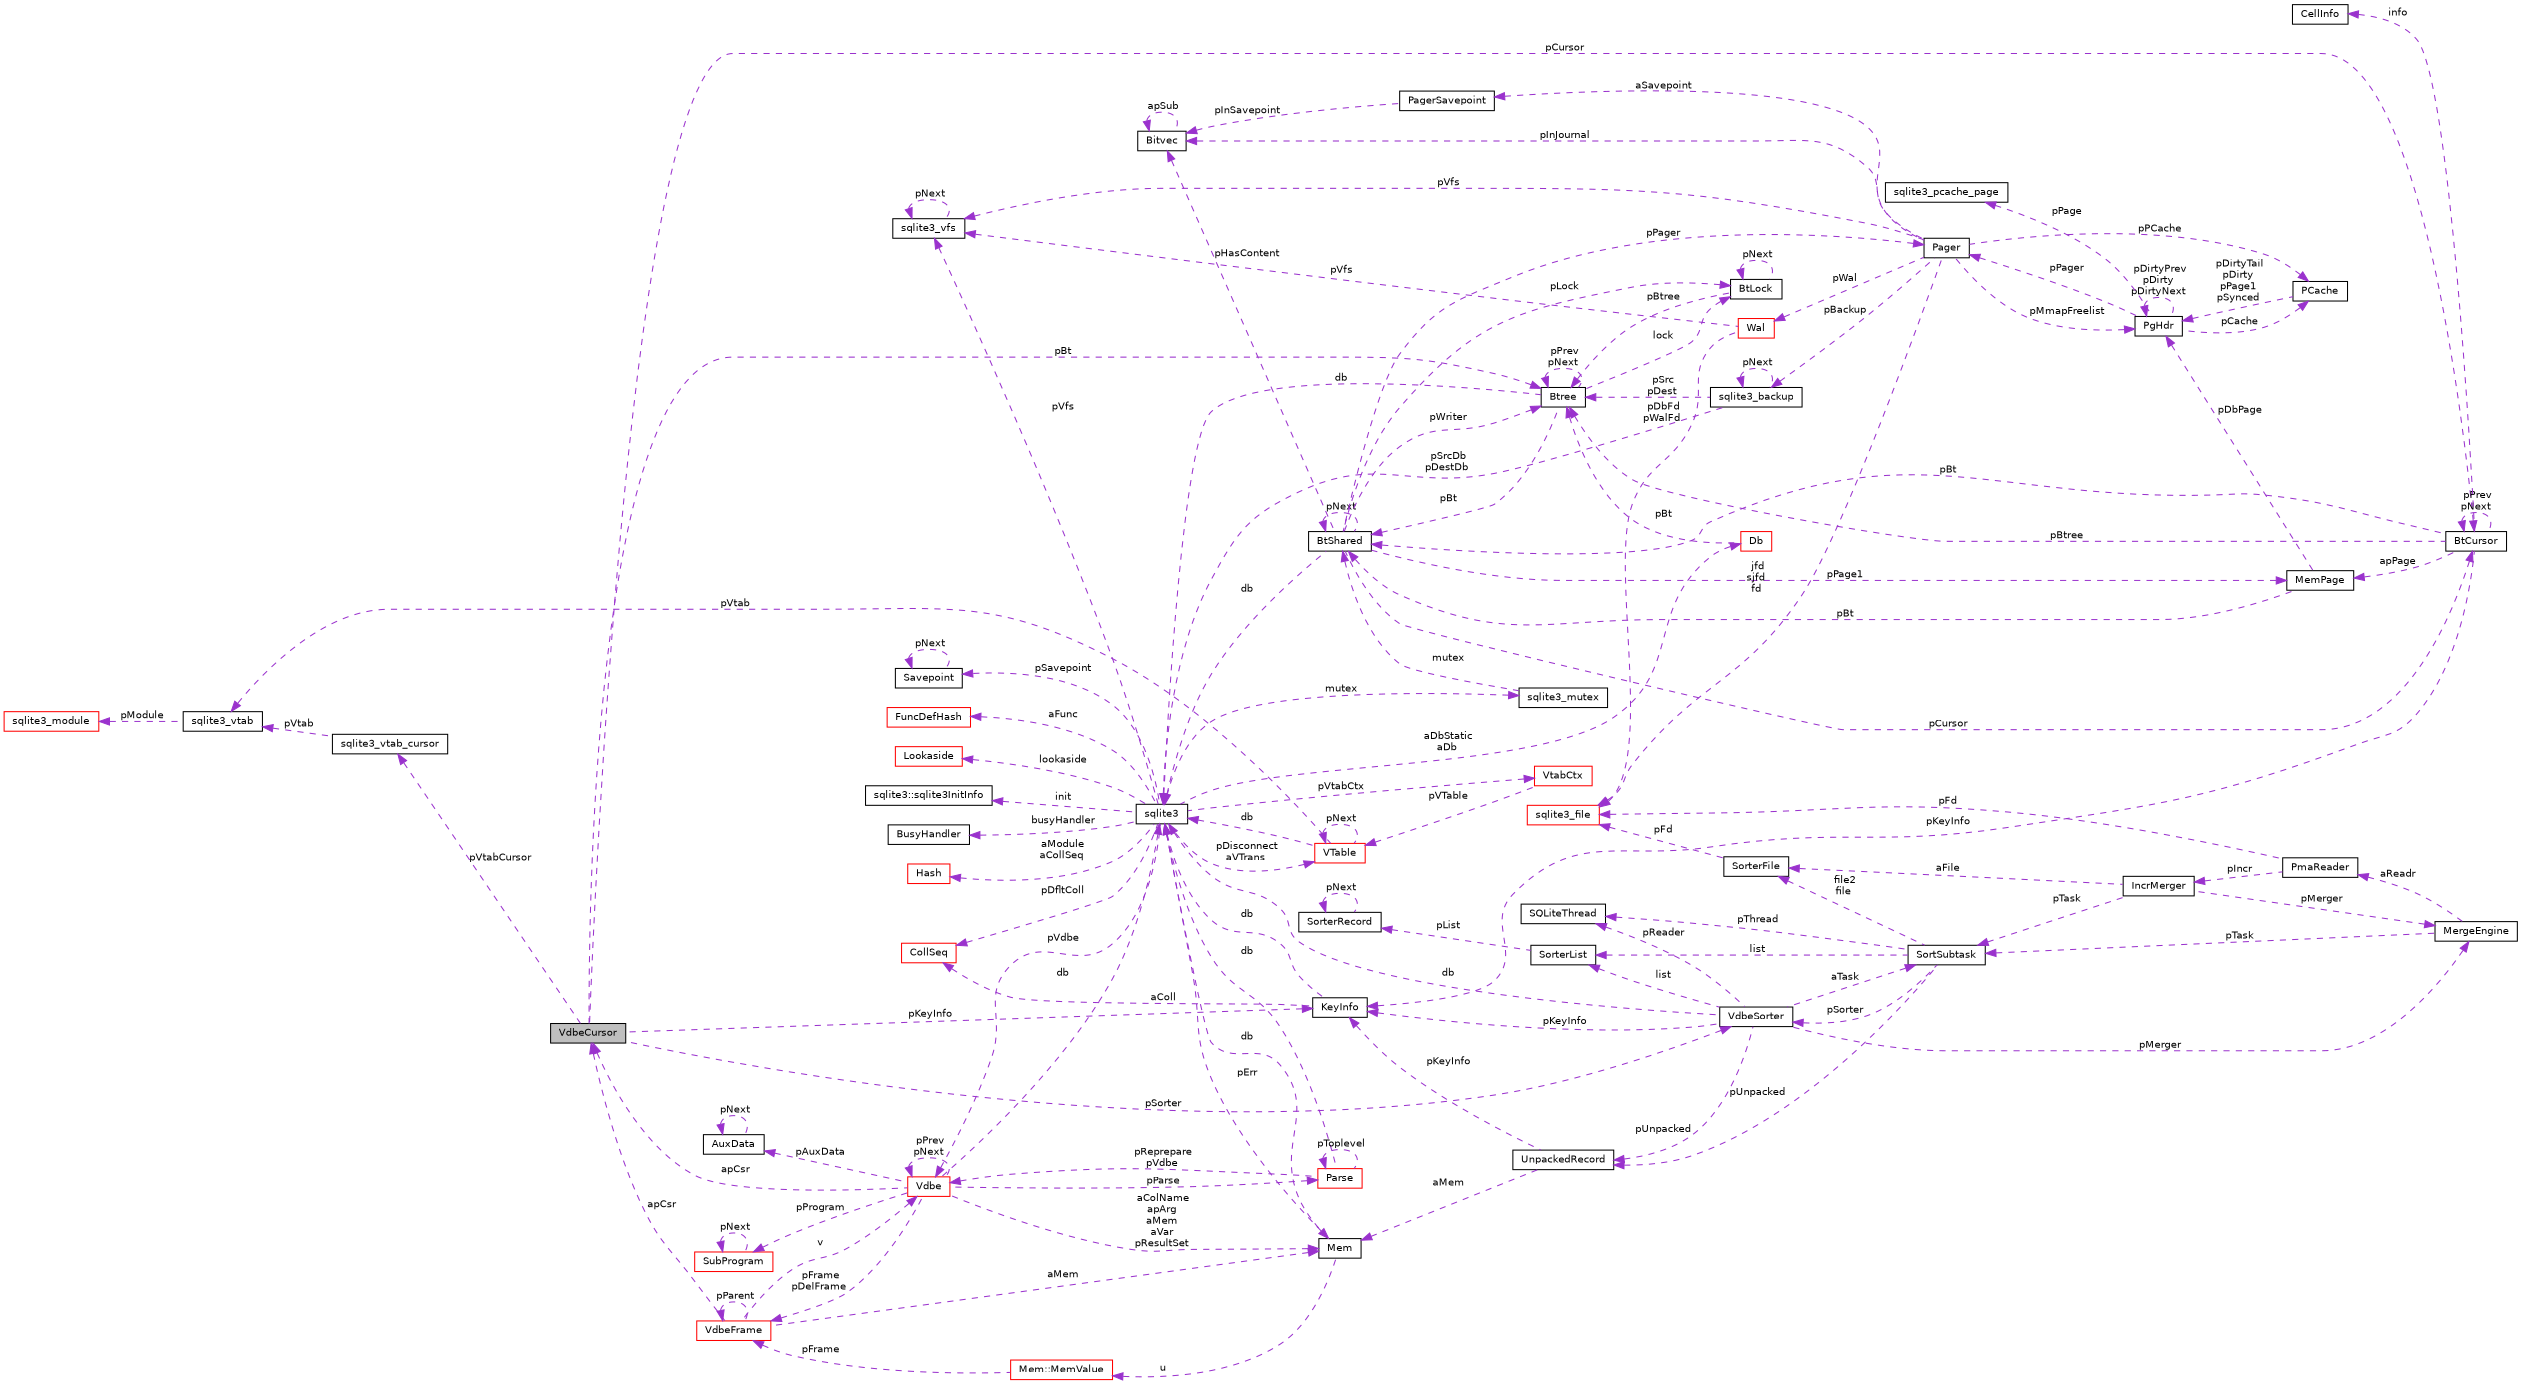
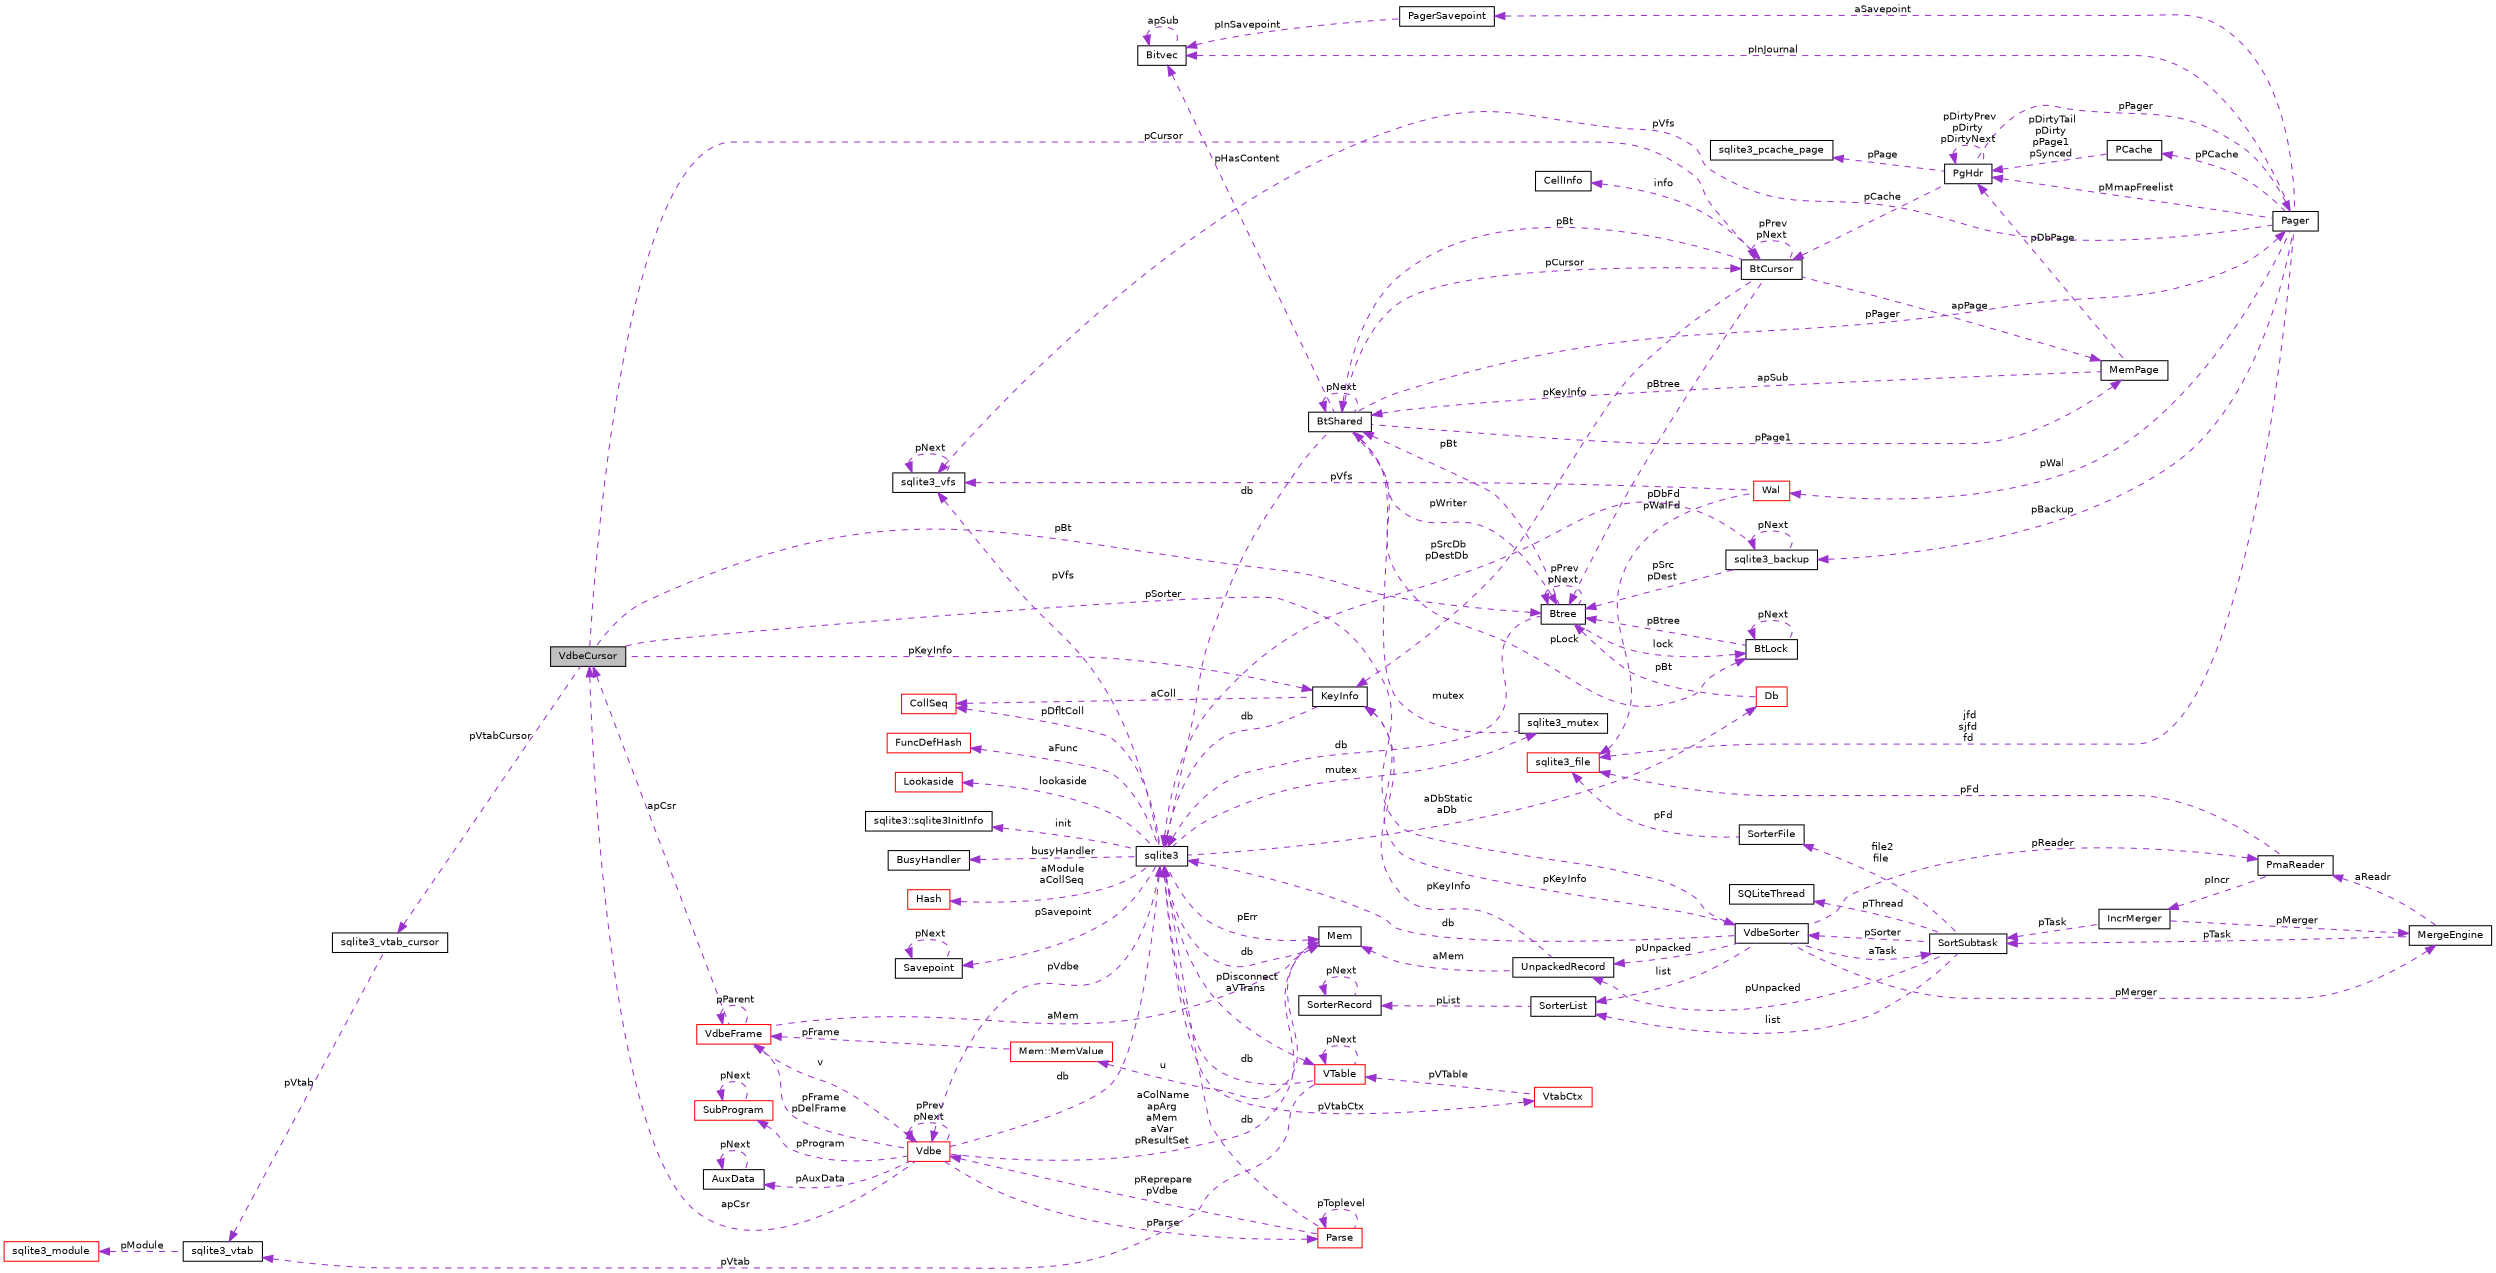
edge "PgHdr" -> "PCache": now "PgHdr" -> "BtCursor"
edge "MemPage" -> "BtShared": label " pBt" -> " apSub"
edge "IncrMerger" -> "SorterFile": removed, label "aFile"
edge "VdbeSorter" -> "SQLiteThread": now "VdbeSorter" -> "PmaReader"
